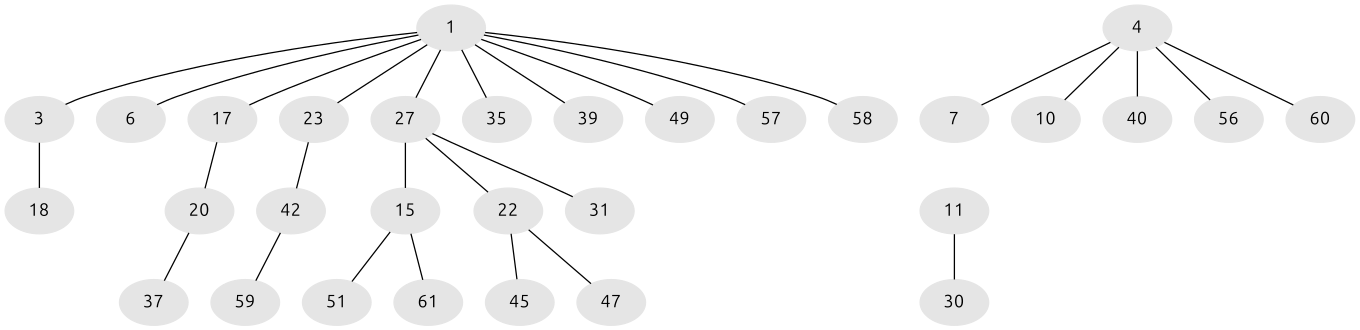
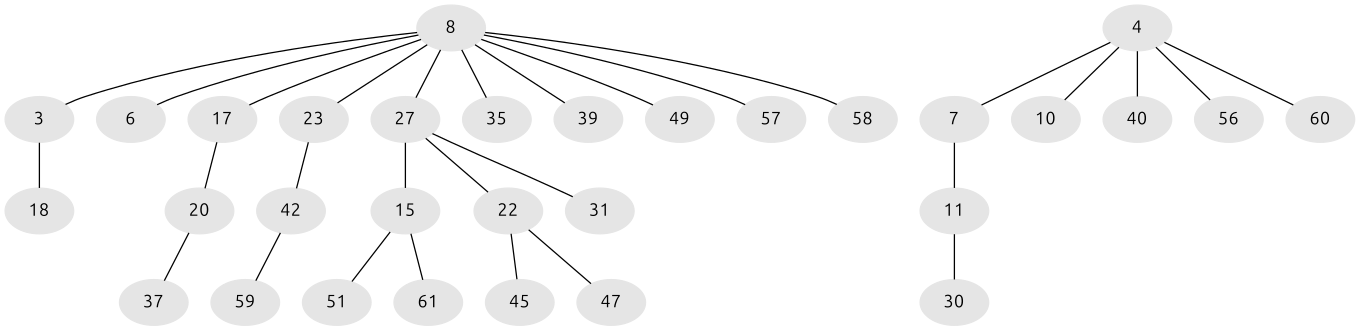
node "1": label "1" -> "8"
edge "7" -- "11": added
